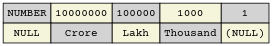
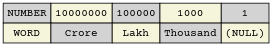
node "NUMBER": text "NULL" -> "WORD"
